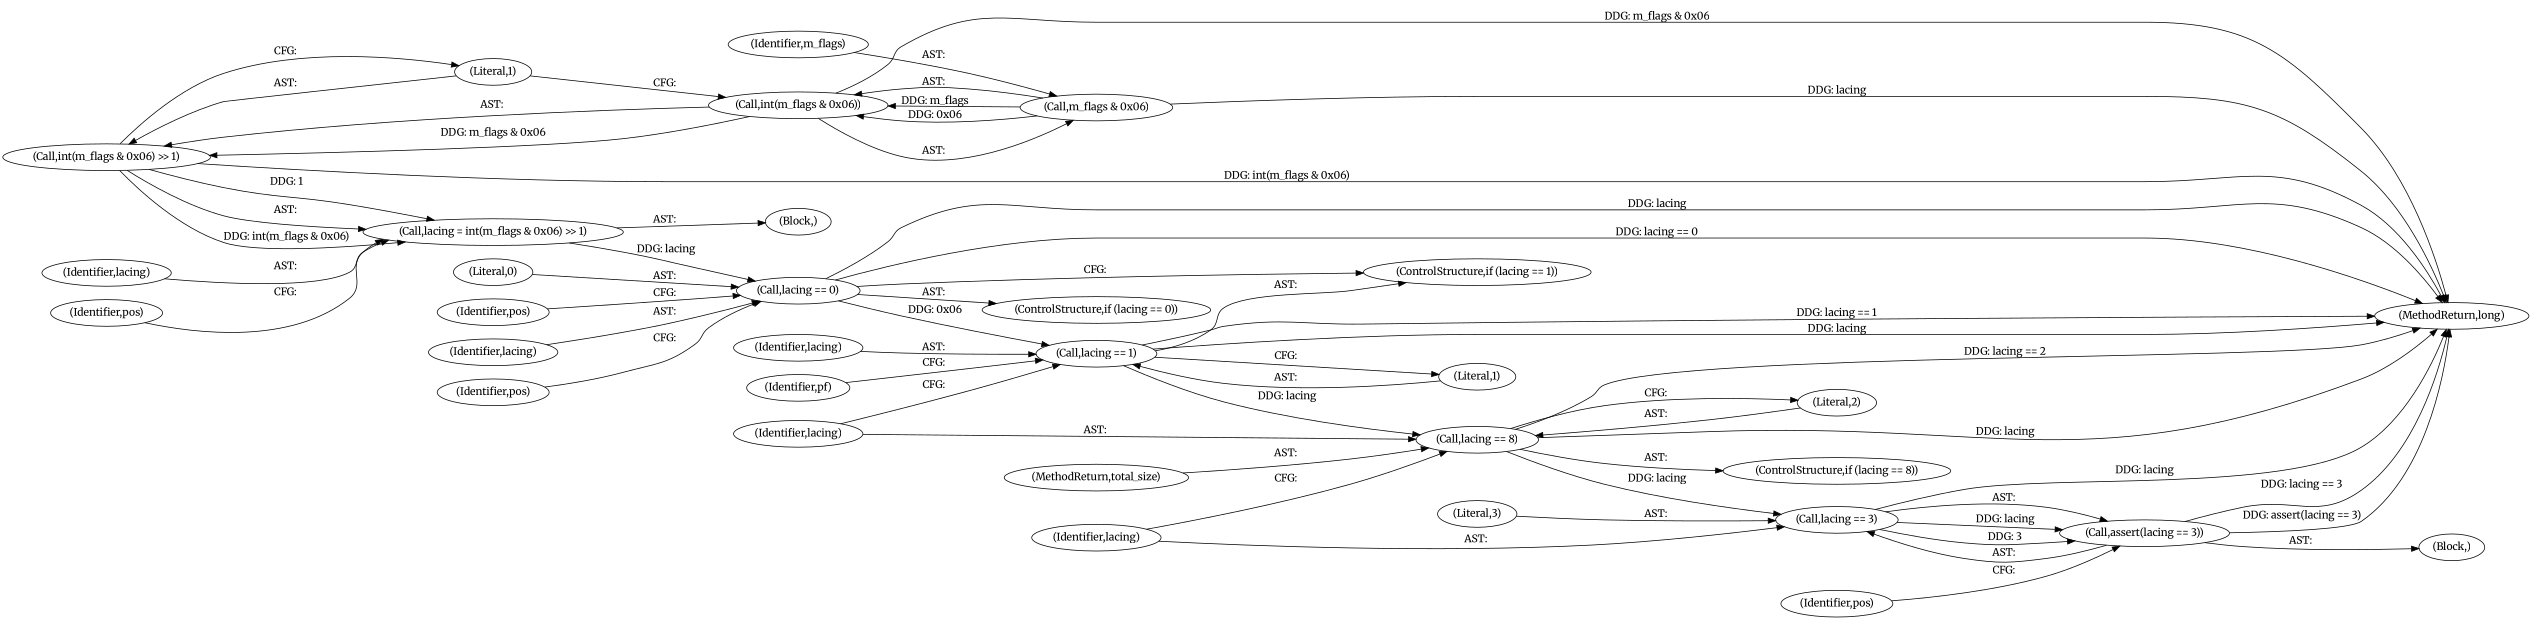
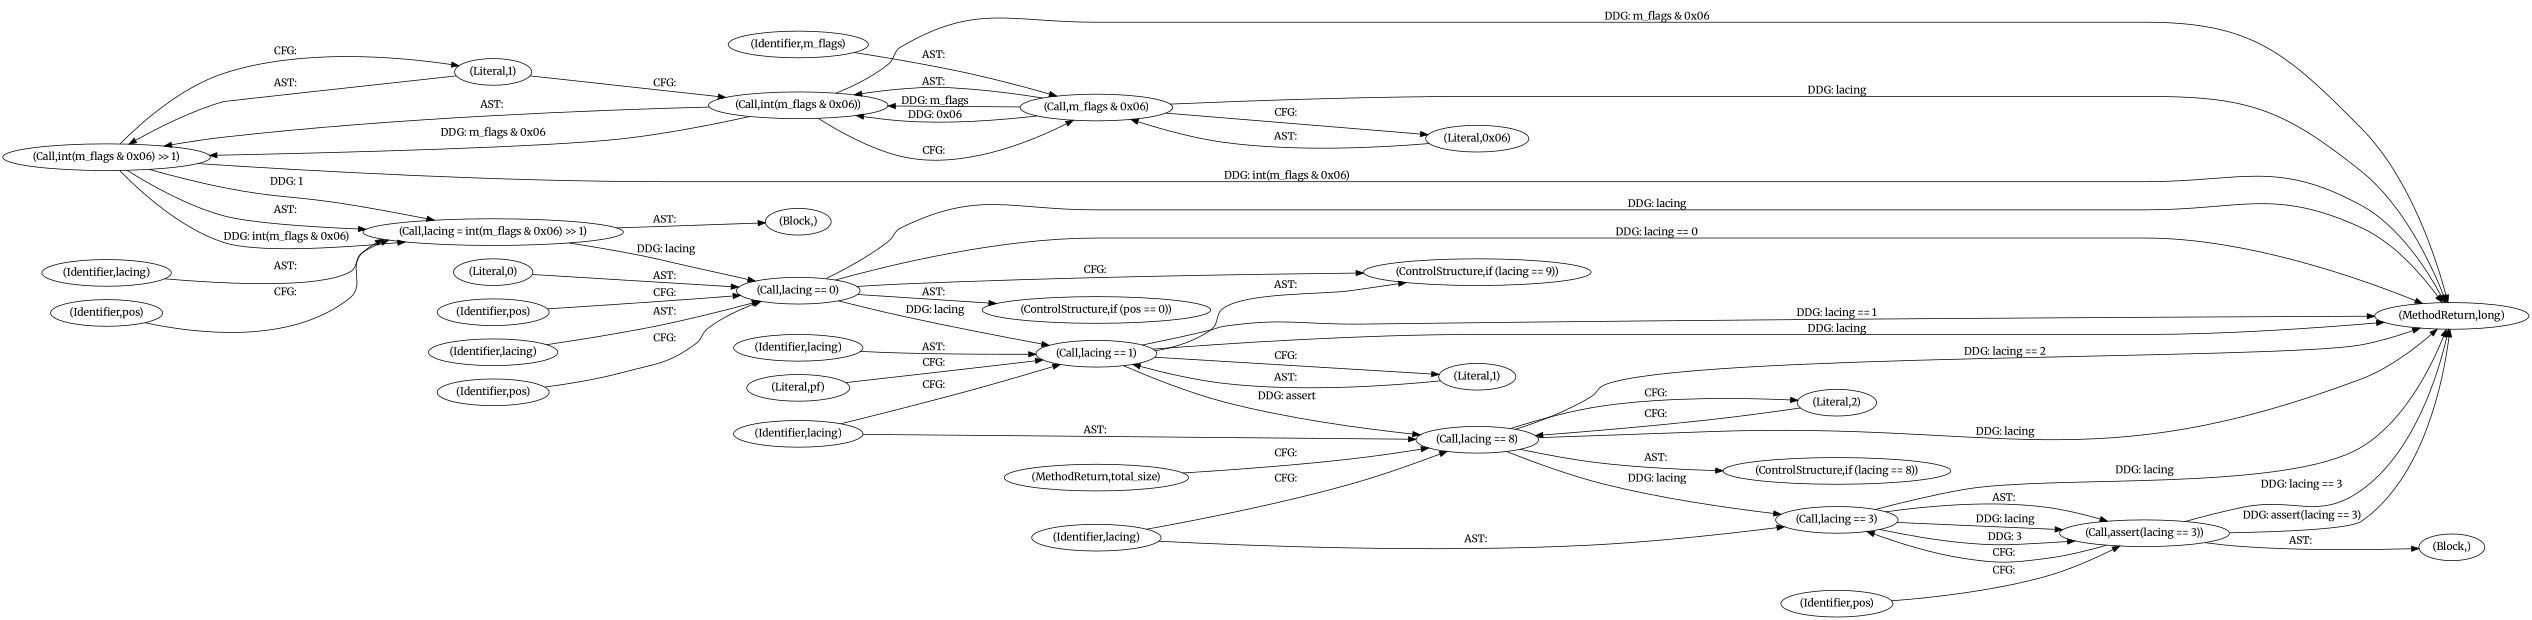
node "(Literal,0x06)": added
edge "(Call,int(m_flags & 0x06))" -> "(Call,m_flags & 0x06)": label "AST: " -> "CFG: "
node "(ControlStructure,if (lacing == 1))": label "(ControlStructure,if (lacing == 1))" -> "(ControlStructure,if (lacing == 9))"
edge "(Call,lacing == 0)" -> "(Call,lacing == 1)": label "DDG: 0x06" -> "DDG: lacing"
node "(ControlStructure,if (lacing == 0))": label "(ControlStructure,if (lacing == 0))" -> "(ControlStructure,if (pos == 0))"
node "(Identifier,pf)": label "(Identifier,pf)" -> "(Literal,pf)"
edge "(Call,lacing == 1)" -> "(Call,lacing == 8)": label "DDG: lacing" -> "DDG: assert"
edge "(Literal,2)" -> "(Call,lacing == 8)": label "AST: " -> "CFG: "
edge "(MethodReturn,total_size)" -> "(Call,lacing == 8)": label "AST: " -> "CFG: "
node "(Literal,3)": removed
edge "(Call,assert(lacing == 3))" -> "(Call,lacing == 3)": label "AST: " -> "CFG: "
